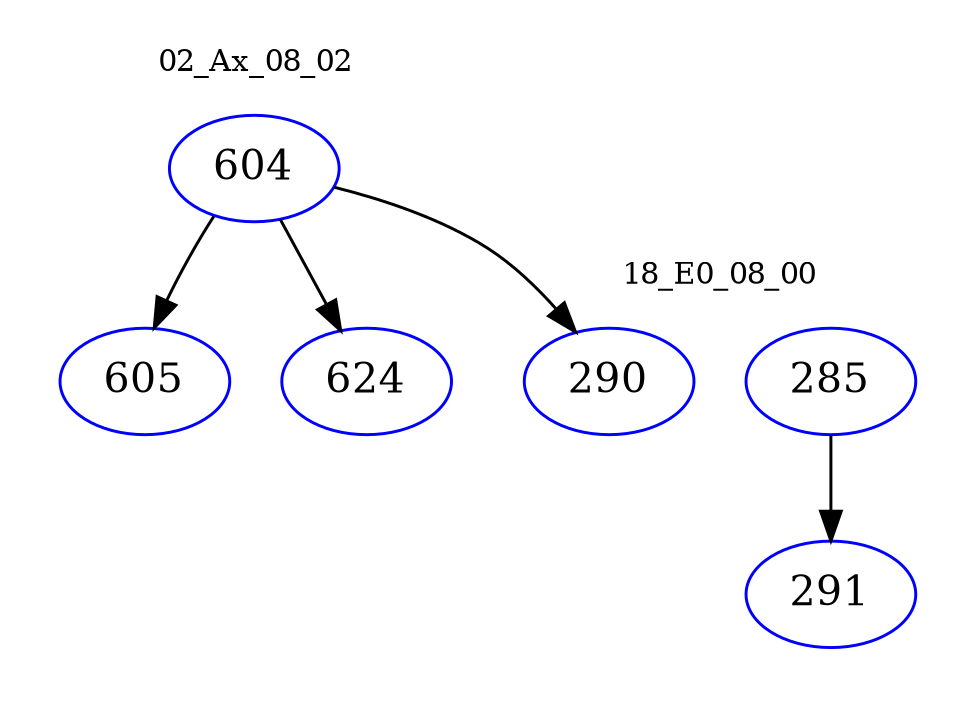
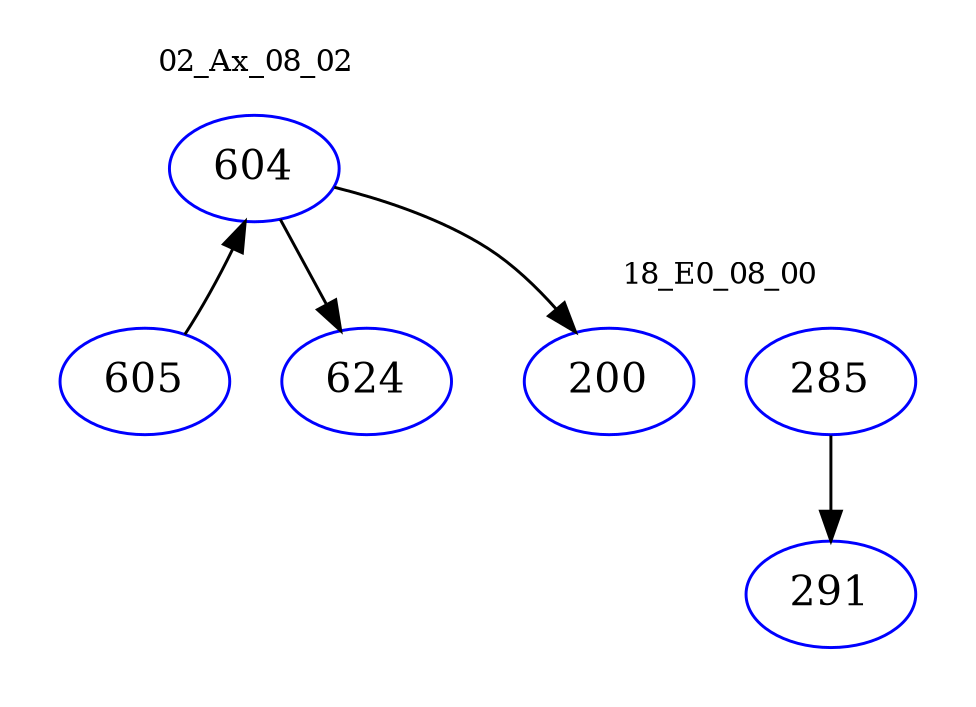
edge "604" -> "605": reversed
node "290": label "290" -> "200"
